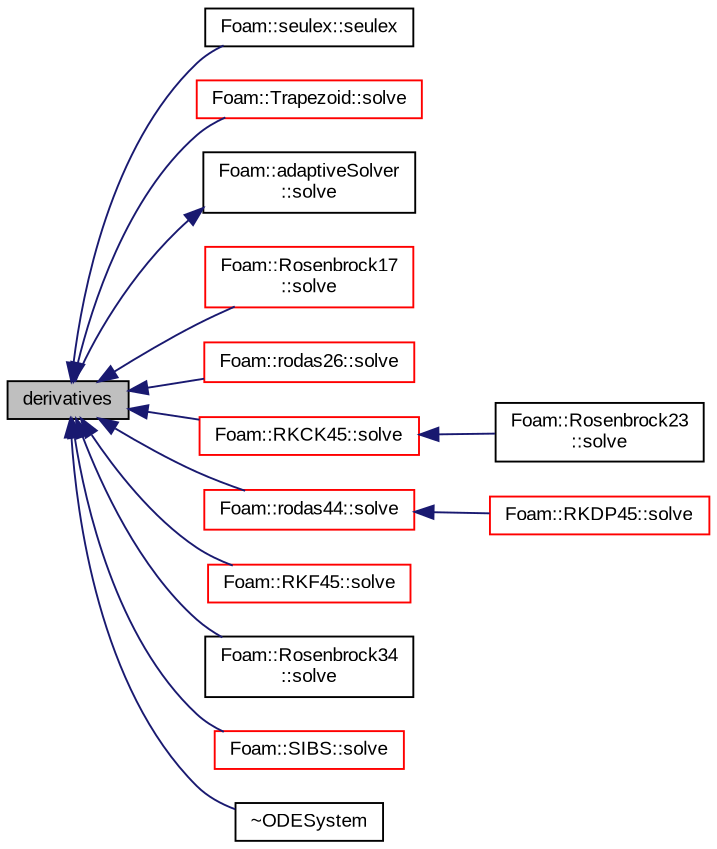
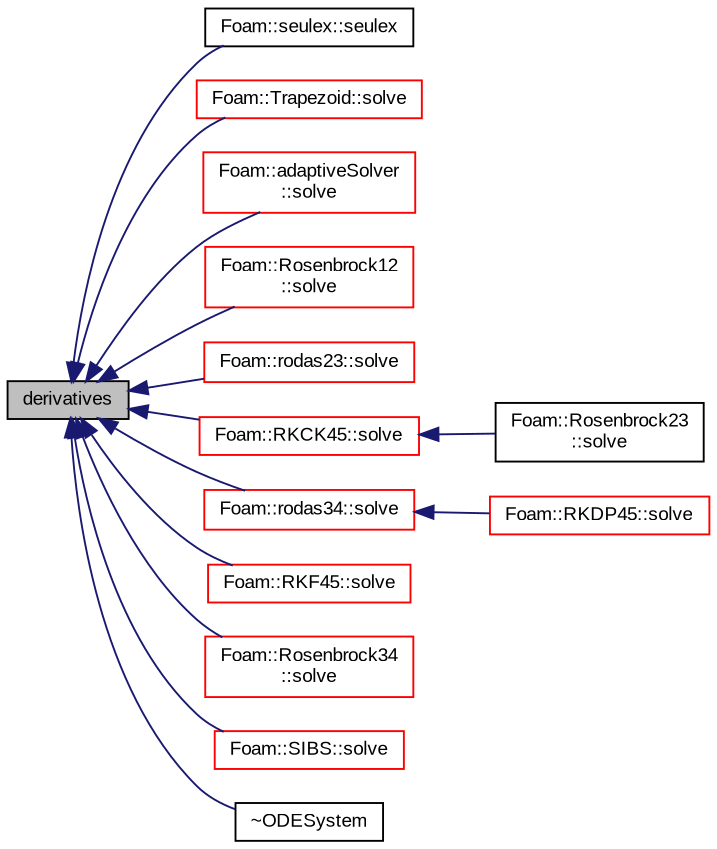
node "Foam::adaptiveSolver ::solve": color black -> red
node "Foam::Rosenbrock17 ::solve": label "Foam::Rosenbrock17 ::solve" -> "Foam::Rosenbrock12 ::solve"
edge "derivatives" -> "Foam::adaptiveSolver ::solve": reversed
node "Foam::rodas26::solve": label "Foam::rodas26::solve" -> "Foam::rodas23::solve"
node "Foam::rodas44::solve": label "Foam::rodas44::solve" -> "Foam::rodas34::solve"
node "Foam::Rosenbrock34 ::solve": color black -> red
